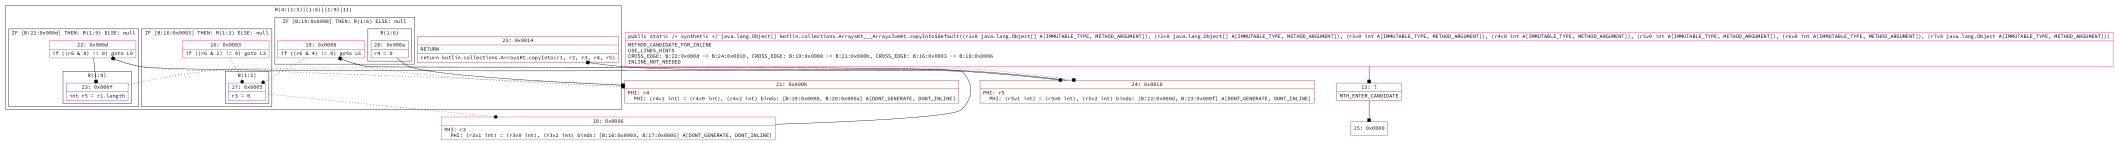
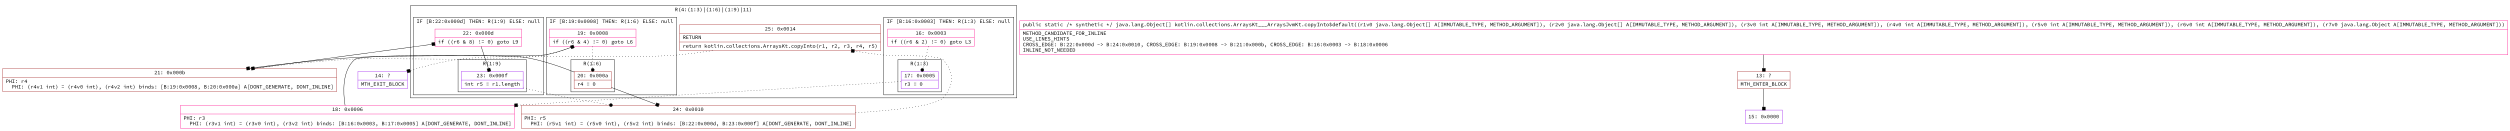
edge "23: 0x000f" -> "24: 0x0010": arrowhead box -> dot
edge "24: 0x0010" -> "25: 0x0014": style solid -> dotted
edge "22: 0x000d" -> "24: 0x0010": now "20: 0x000a" -> "24: 0x0010"
edge "19: 0x0008" -> "17: 0x0005": now "19: 0x0008" -> "20: 0x000a"
edge "21: 0x000b" -> "22: 0x000d": style dotted -> solid
node "14: ?": added
node "13: ?": text "MTH_ENTER_CANDIDATE" -> "MTH_ENTER_BLOCK"
edge "17: 0x0005" -> "18: 0x0006": arrowhead dot -> box
